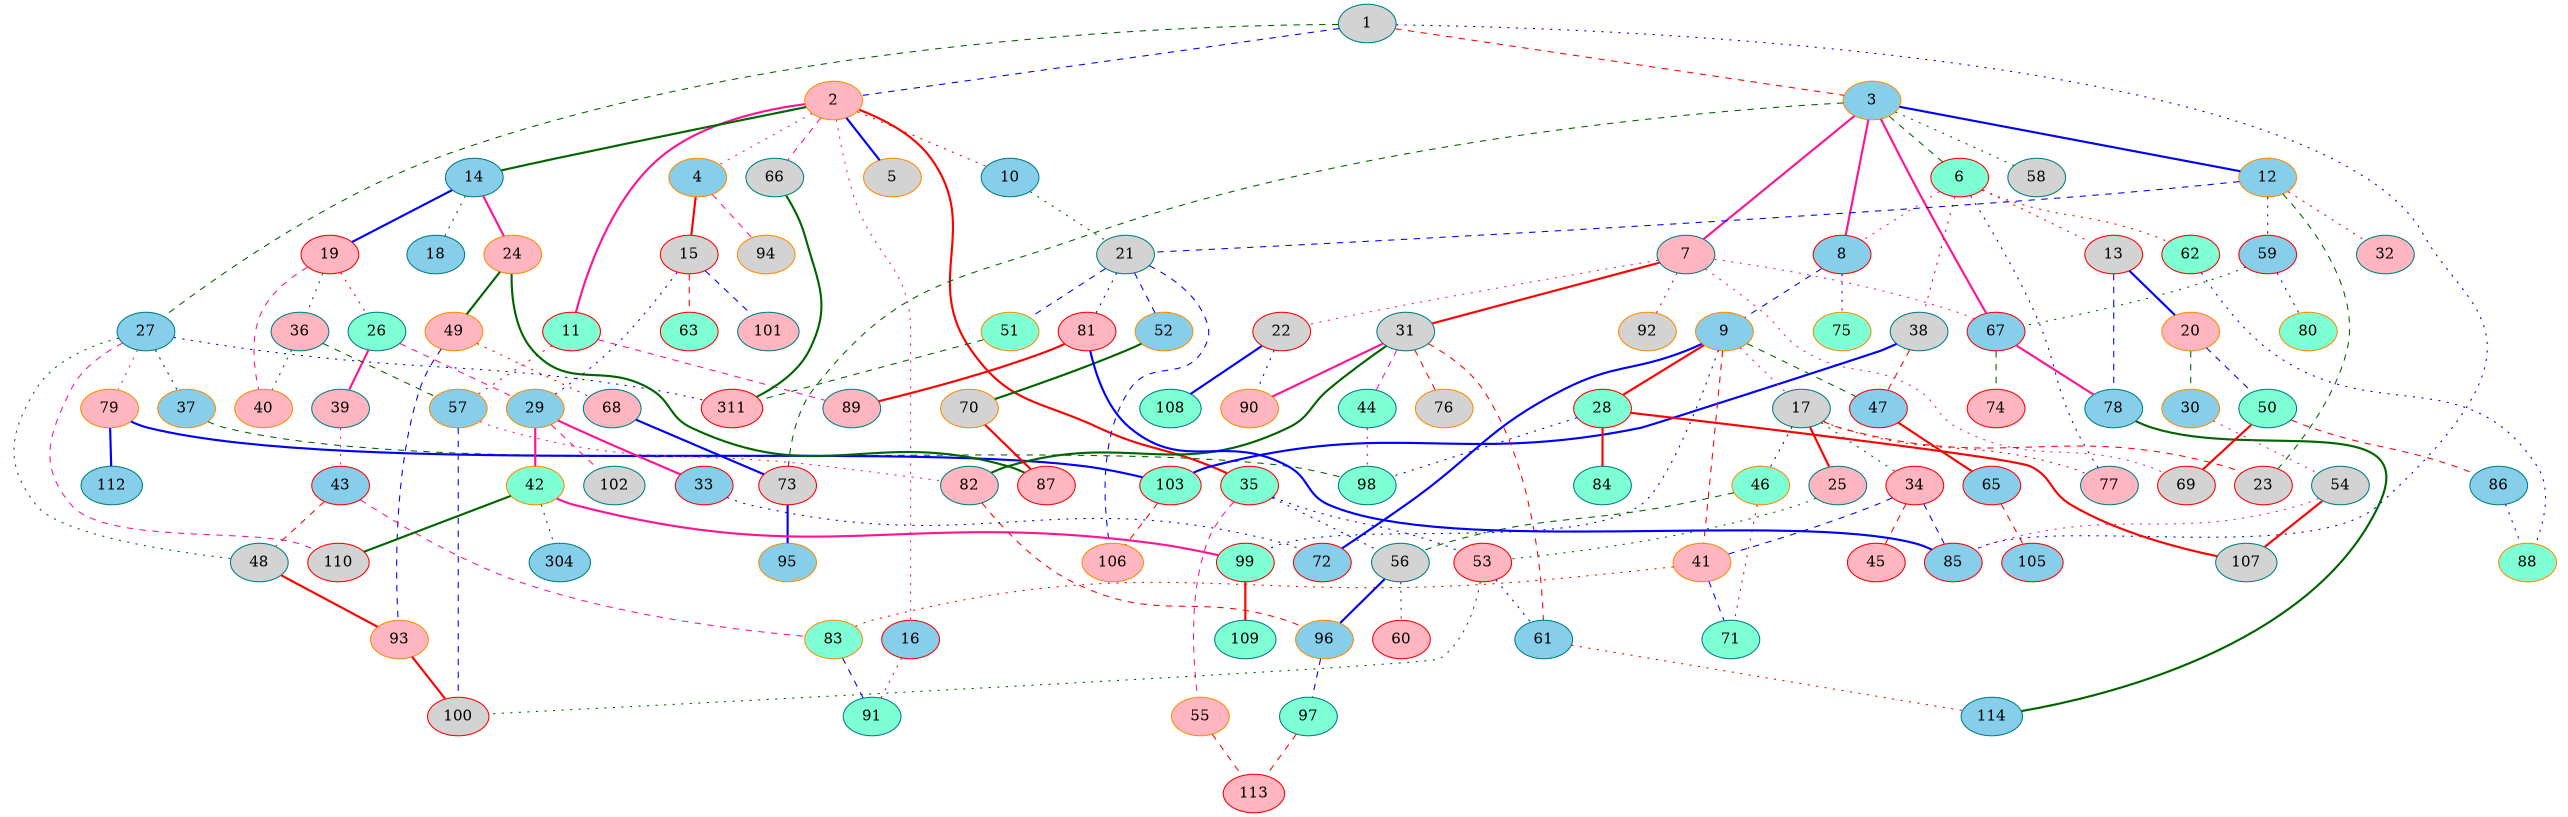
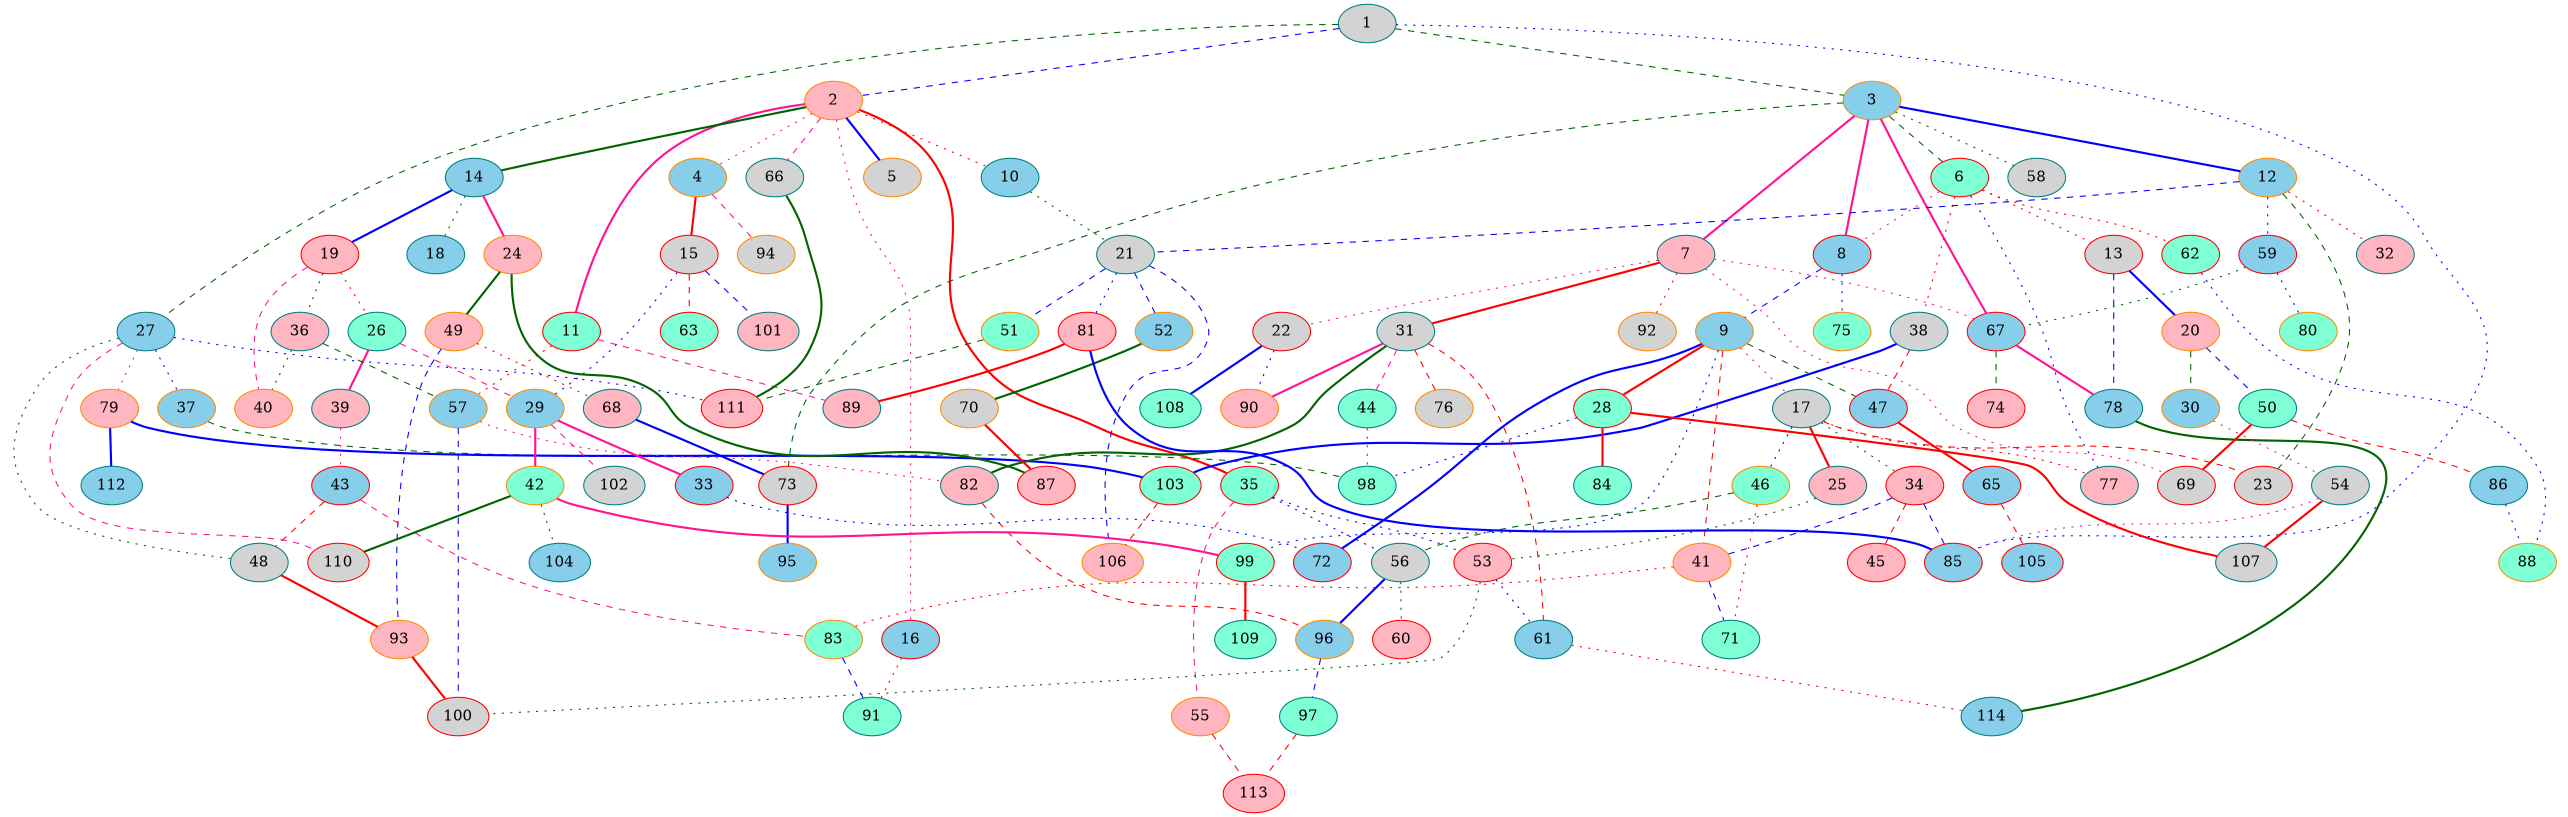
edge "1" -- "3": color red -> darkgreen
node "311": label "311" -> "111"
node "304": label "304" -> "104"
